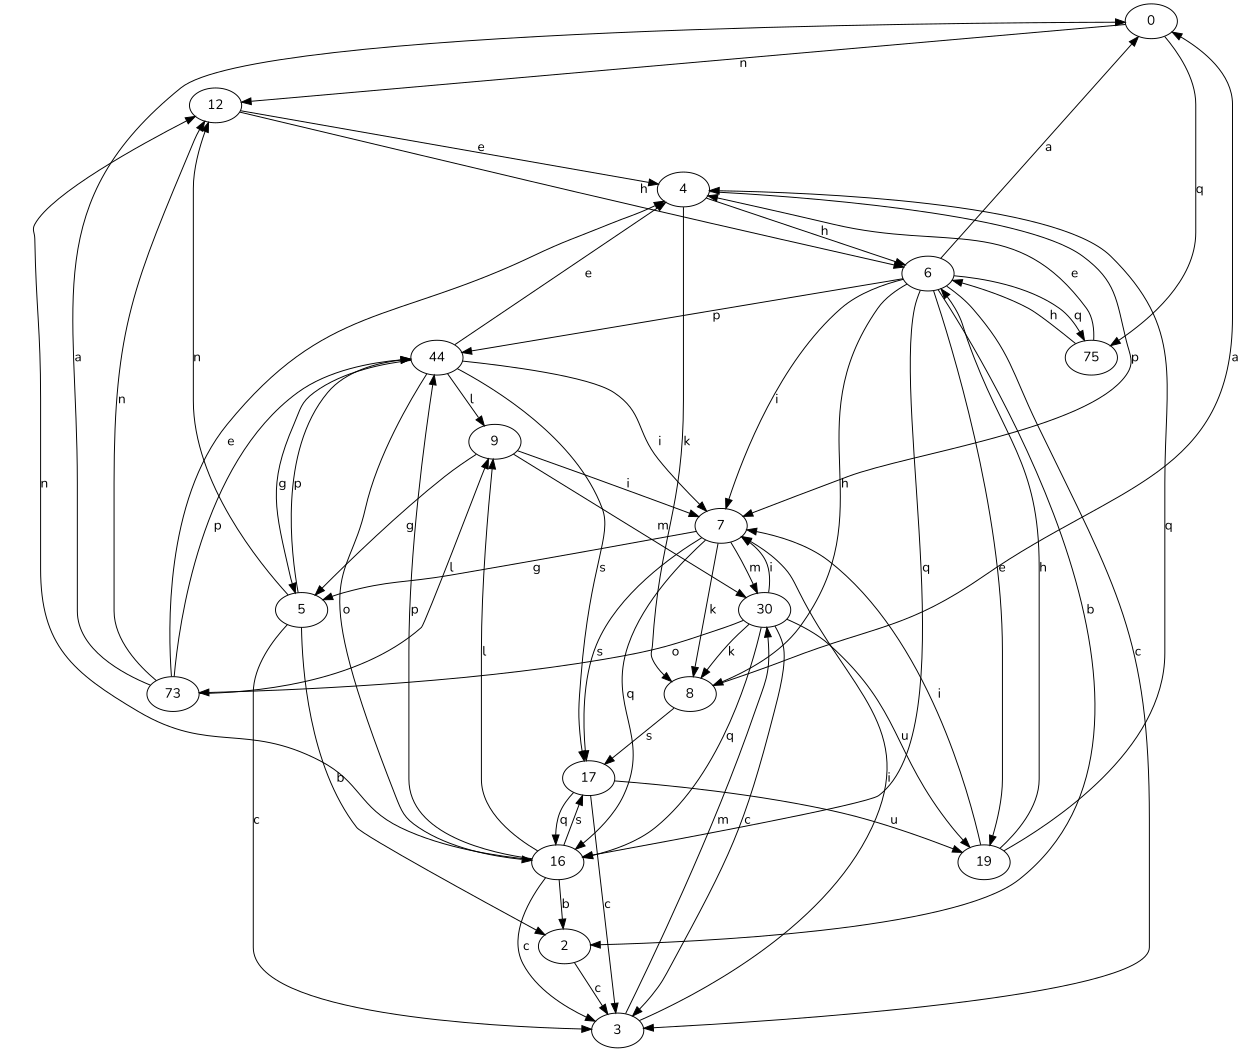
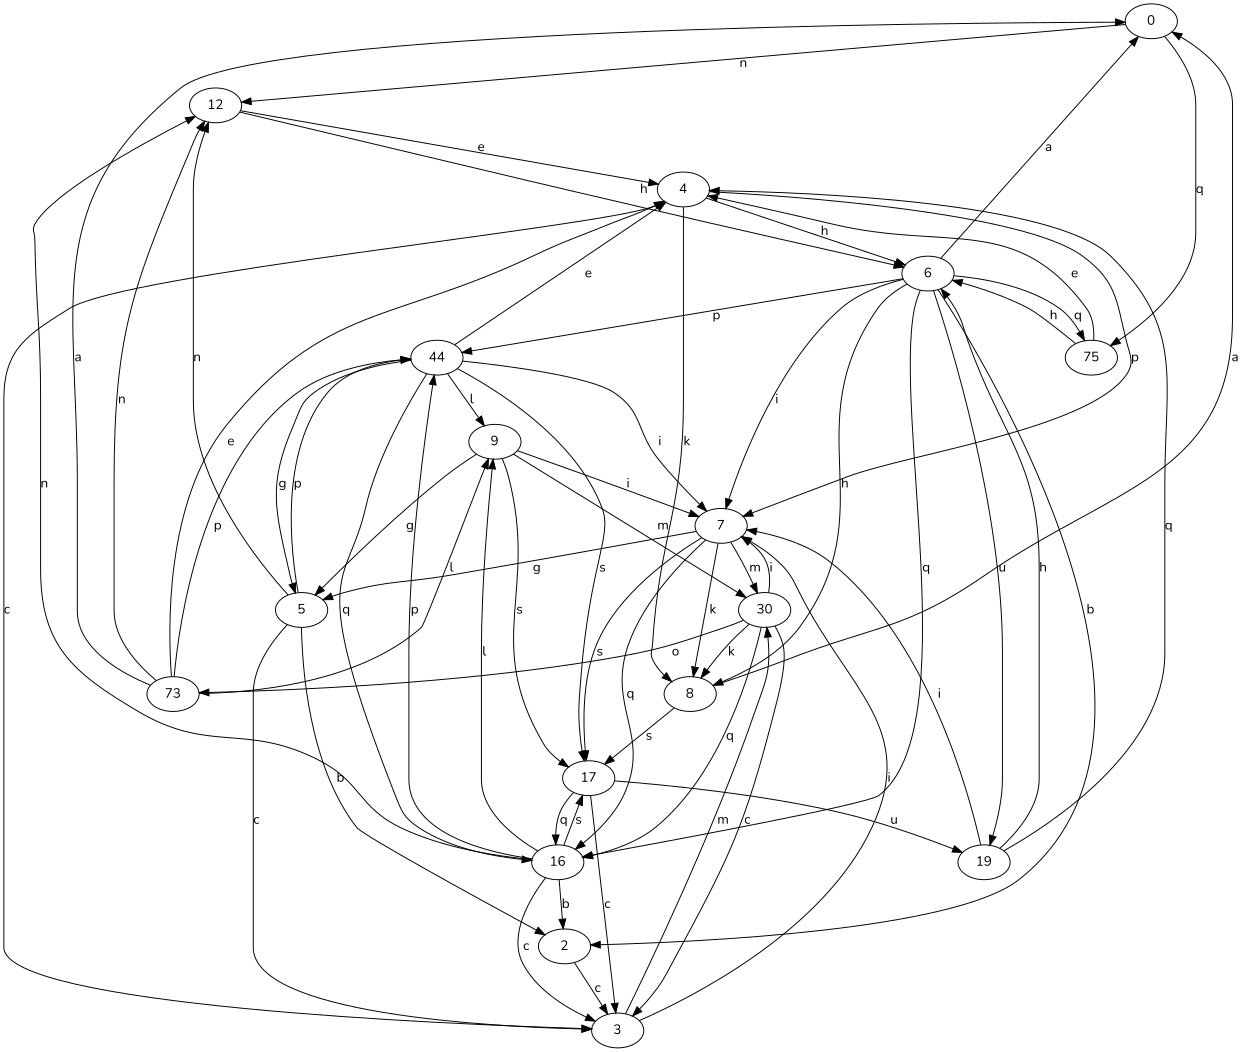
edge "6" -> "19": label "e" -> "u"
edge "44" -> "16": label "o" -> "q"
edge "9" -> "17": added, label "s"
edge "30" -> "19": removed, label "u"
edge "6" -> "3": now "4" -> "3"
